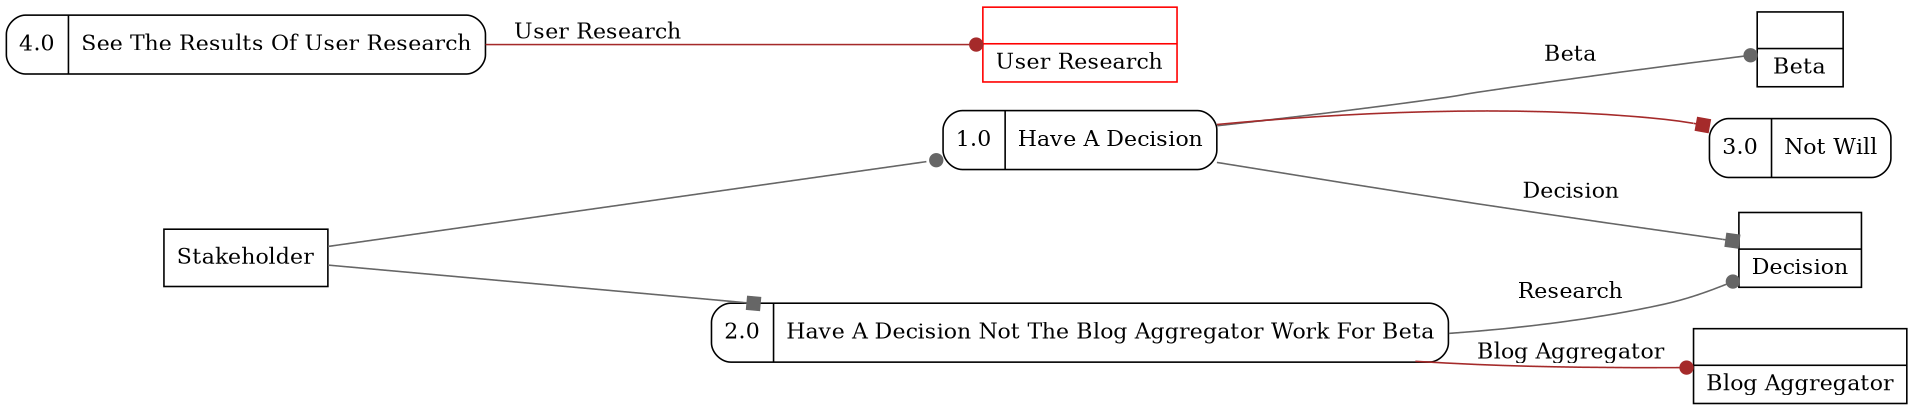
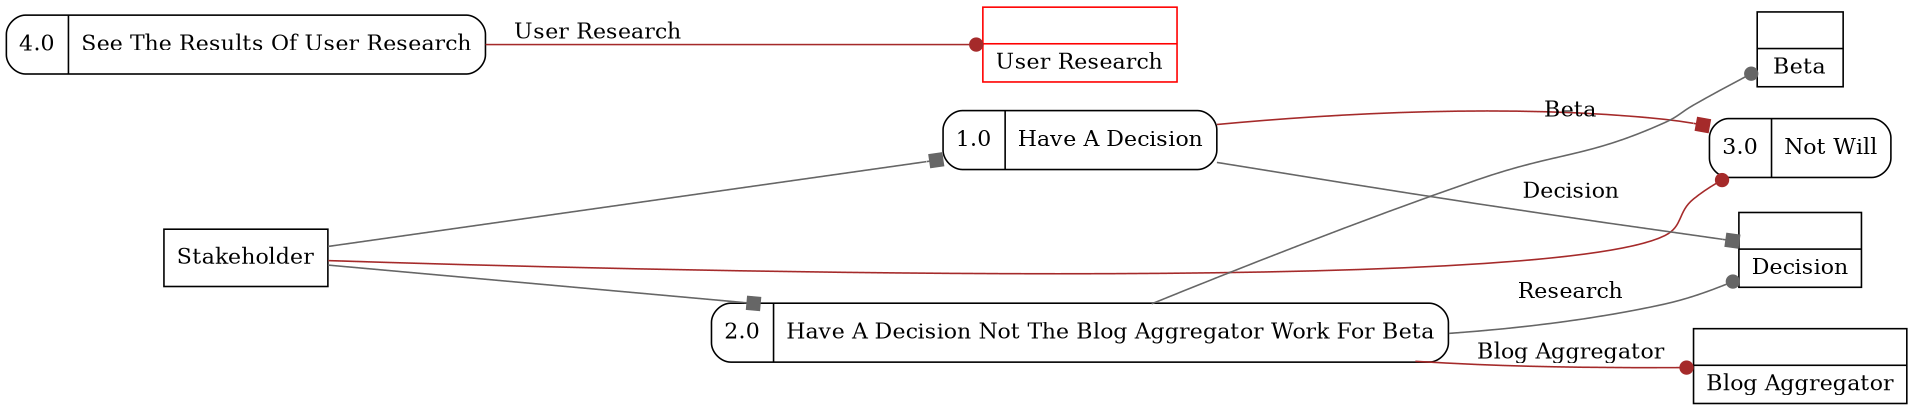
edge "1.0" -> "Beta": now "2.0" -> "Beta"
edge "Stakeholder" -> "1.0": arrowhead dot -> box
edge "Stakeholder" -> "3.0": added
